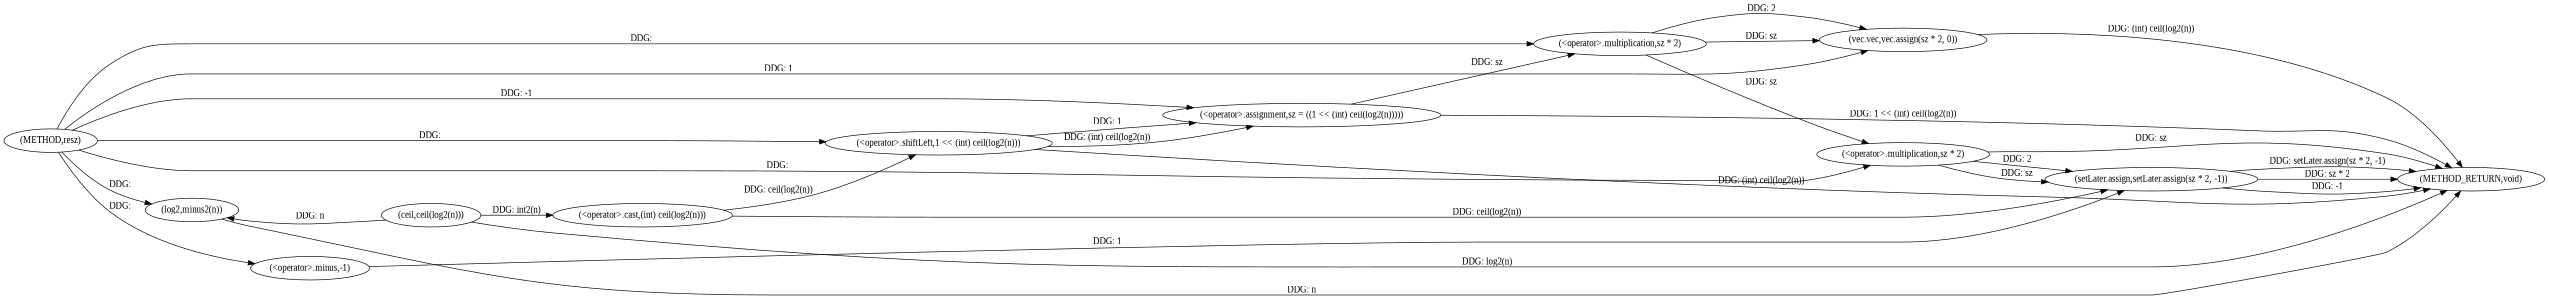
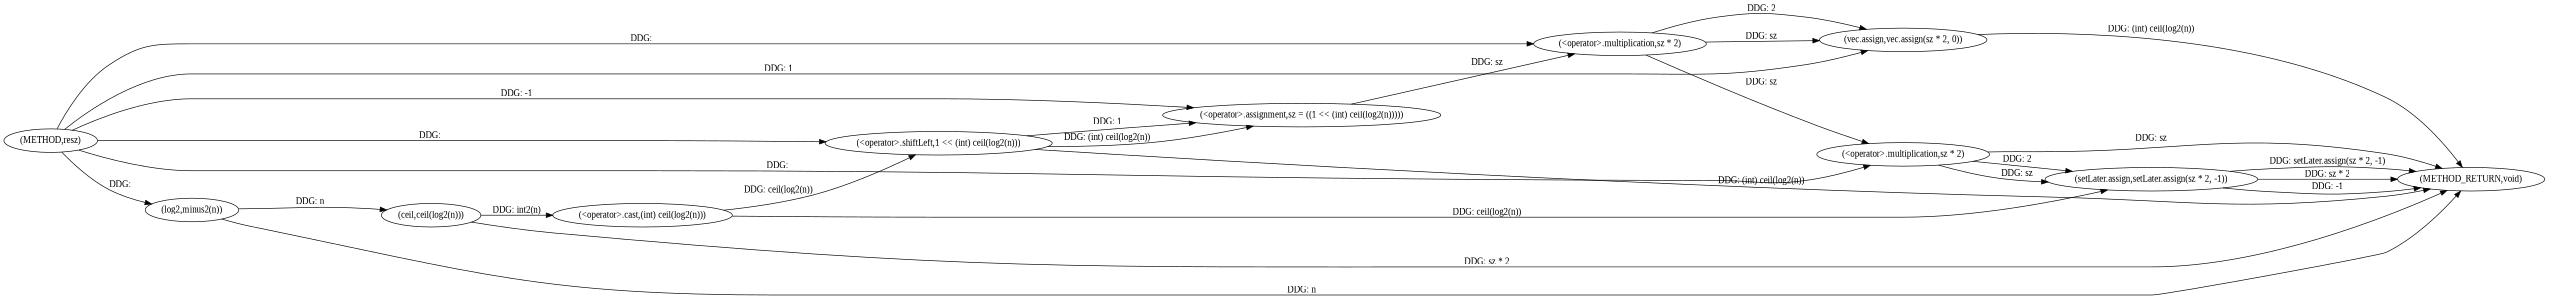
node "(vec.vec,vec.assign(sz * 2, 0))": label "(vec.vec,vec.assign(sz * 2, 0))" -> "(vec.assign,vec.assign(sz * 2, 0))"
edge "(<operator>.assignment,sz = ((1 << (int) ceil(log2(n)))))" -> "(METHOD_RETURN,void)": removed, label "DDG: 1 << (int) ceil(log2(n))"
edge "(ceil,ceil(log2(n)))" -> "(log2,minus2(n))": reversed
edge "(ceil,ceil(log2(n)))" -> "(METHOD_RETURN,void)": label "DDG: log2(n)" -> "DDG: sz * 2"
node "(<operator>.minus,-1)": removed
